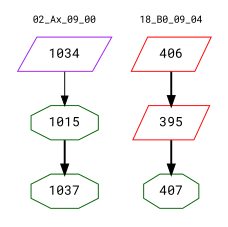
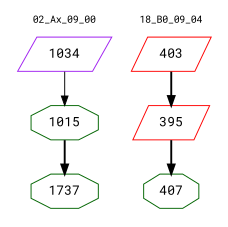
node "406": label "406" -> "403"
node "1037": label "1037" -> "1737"
